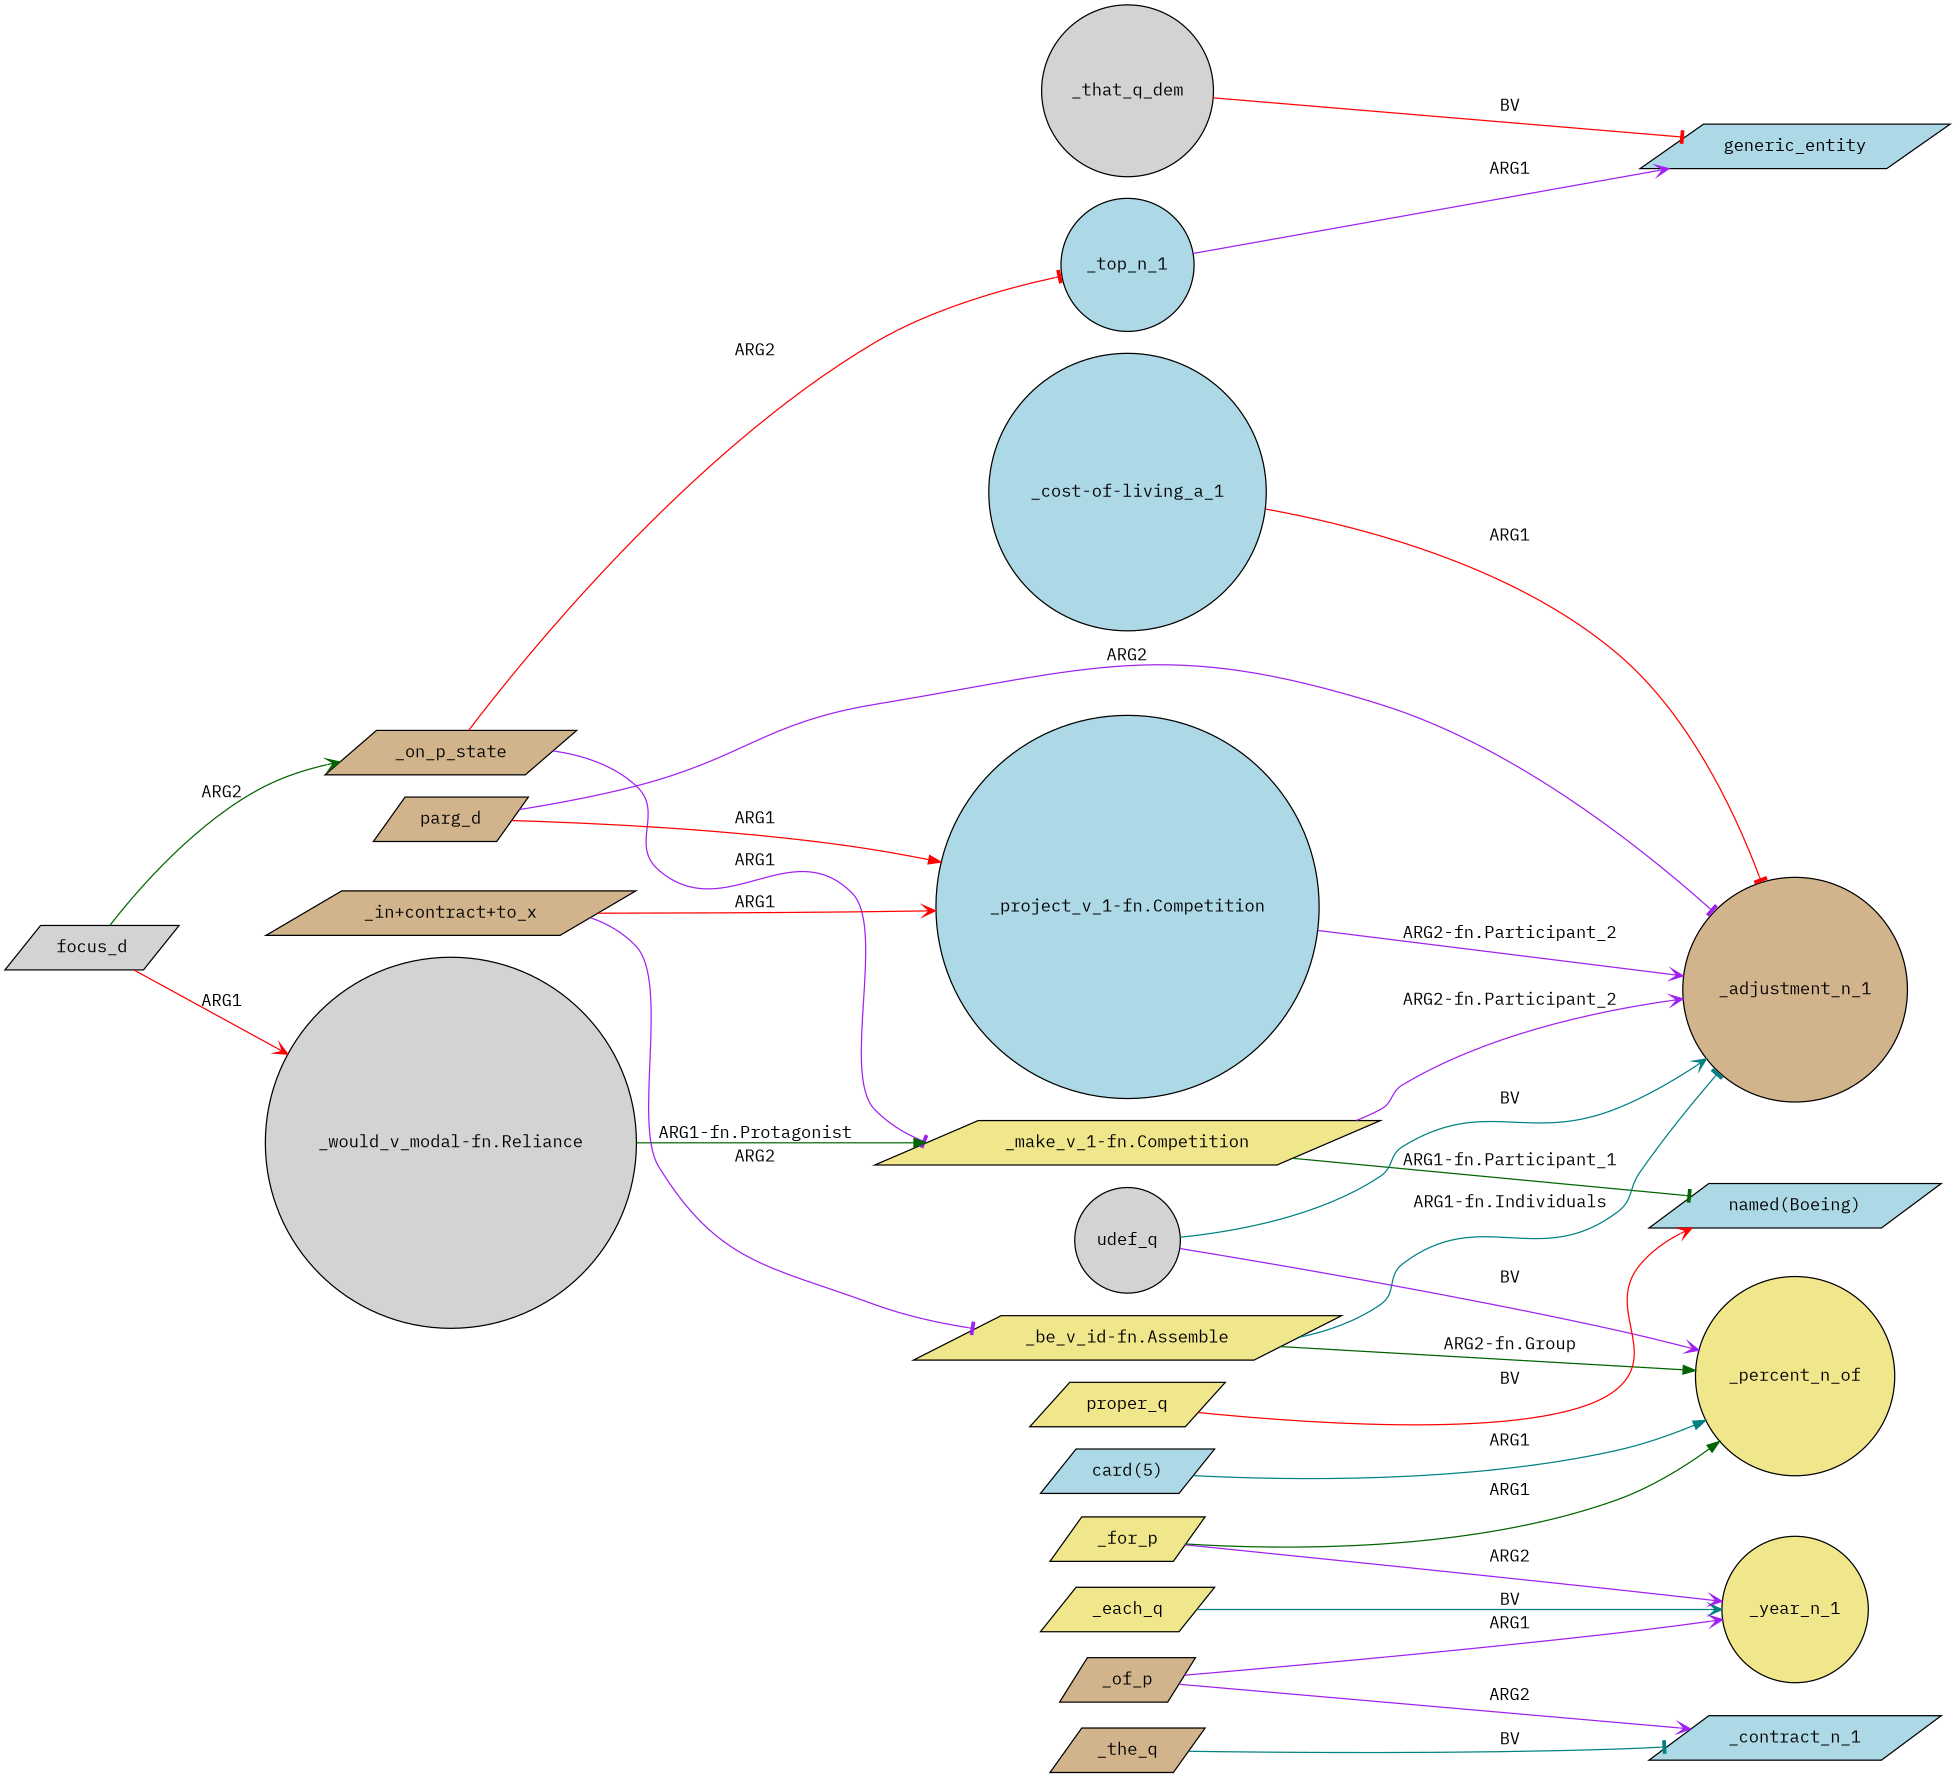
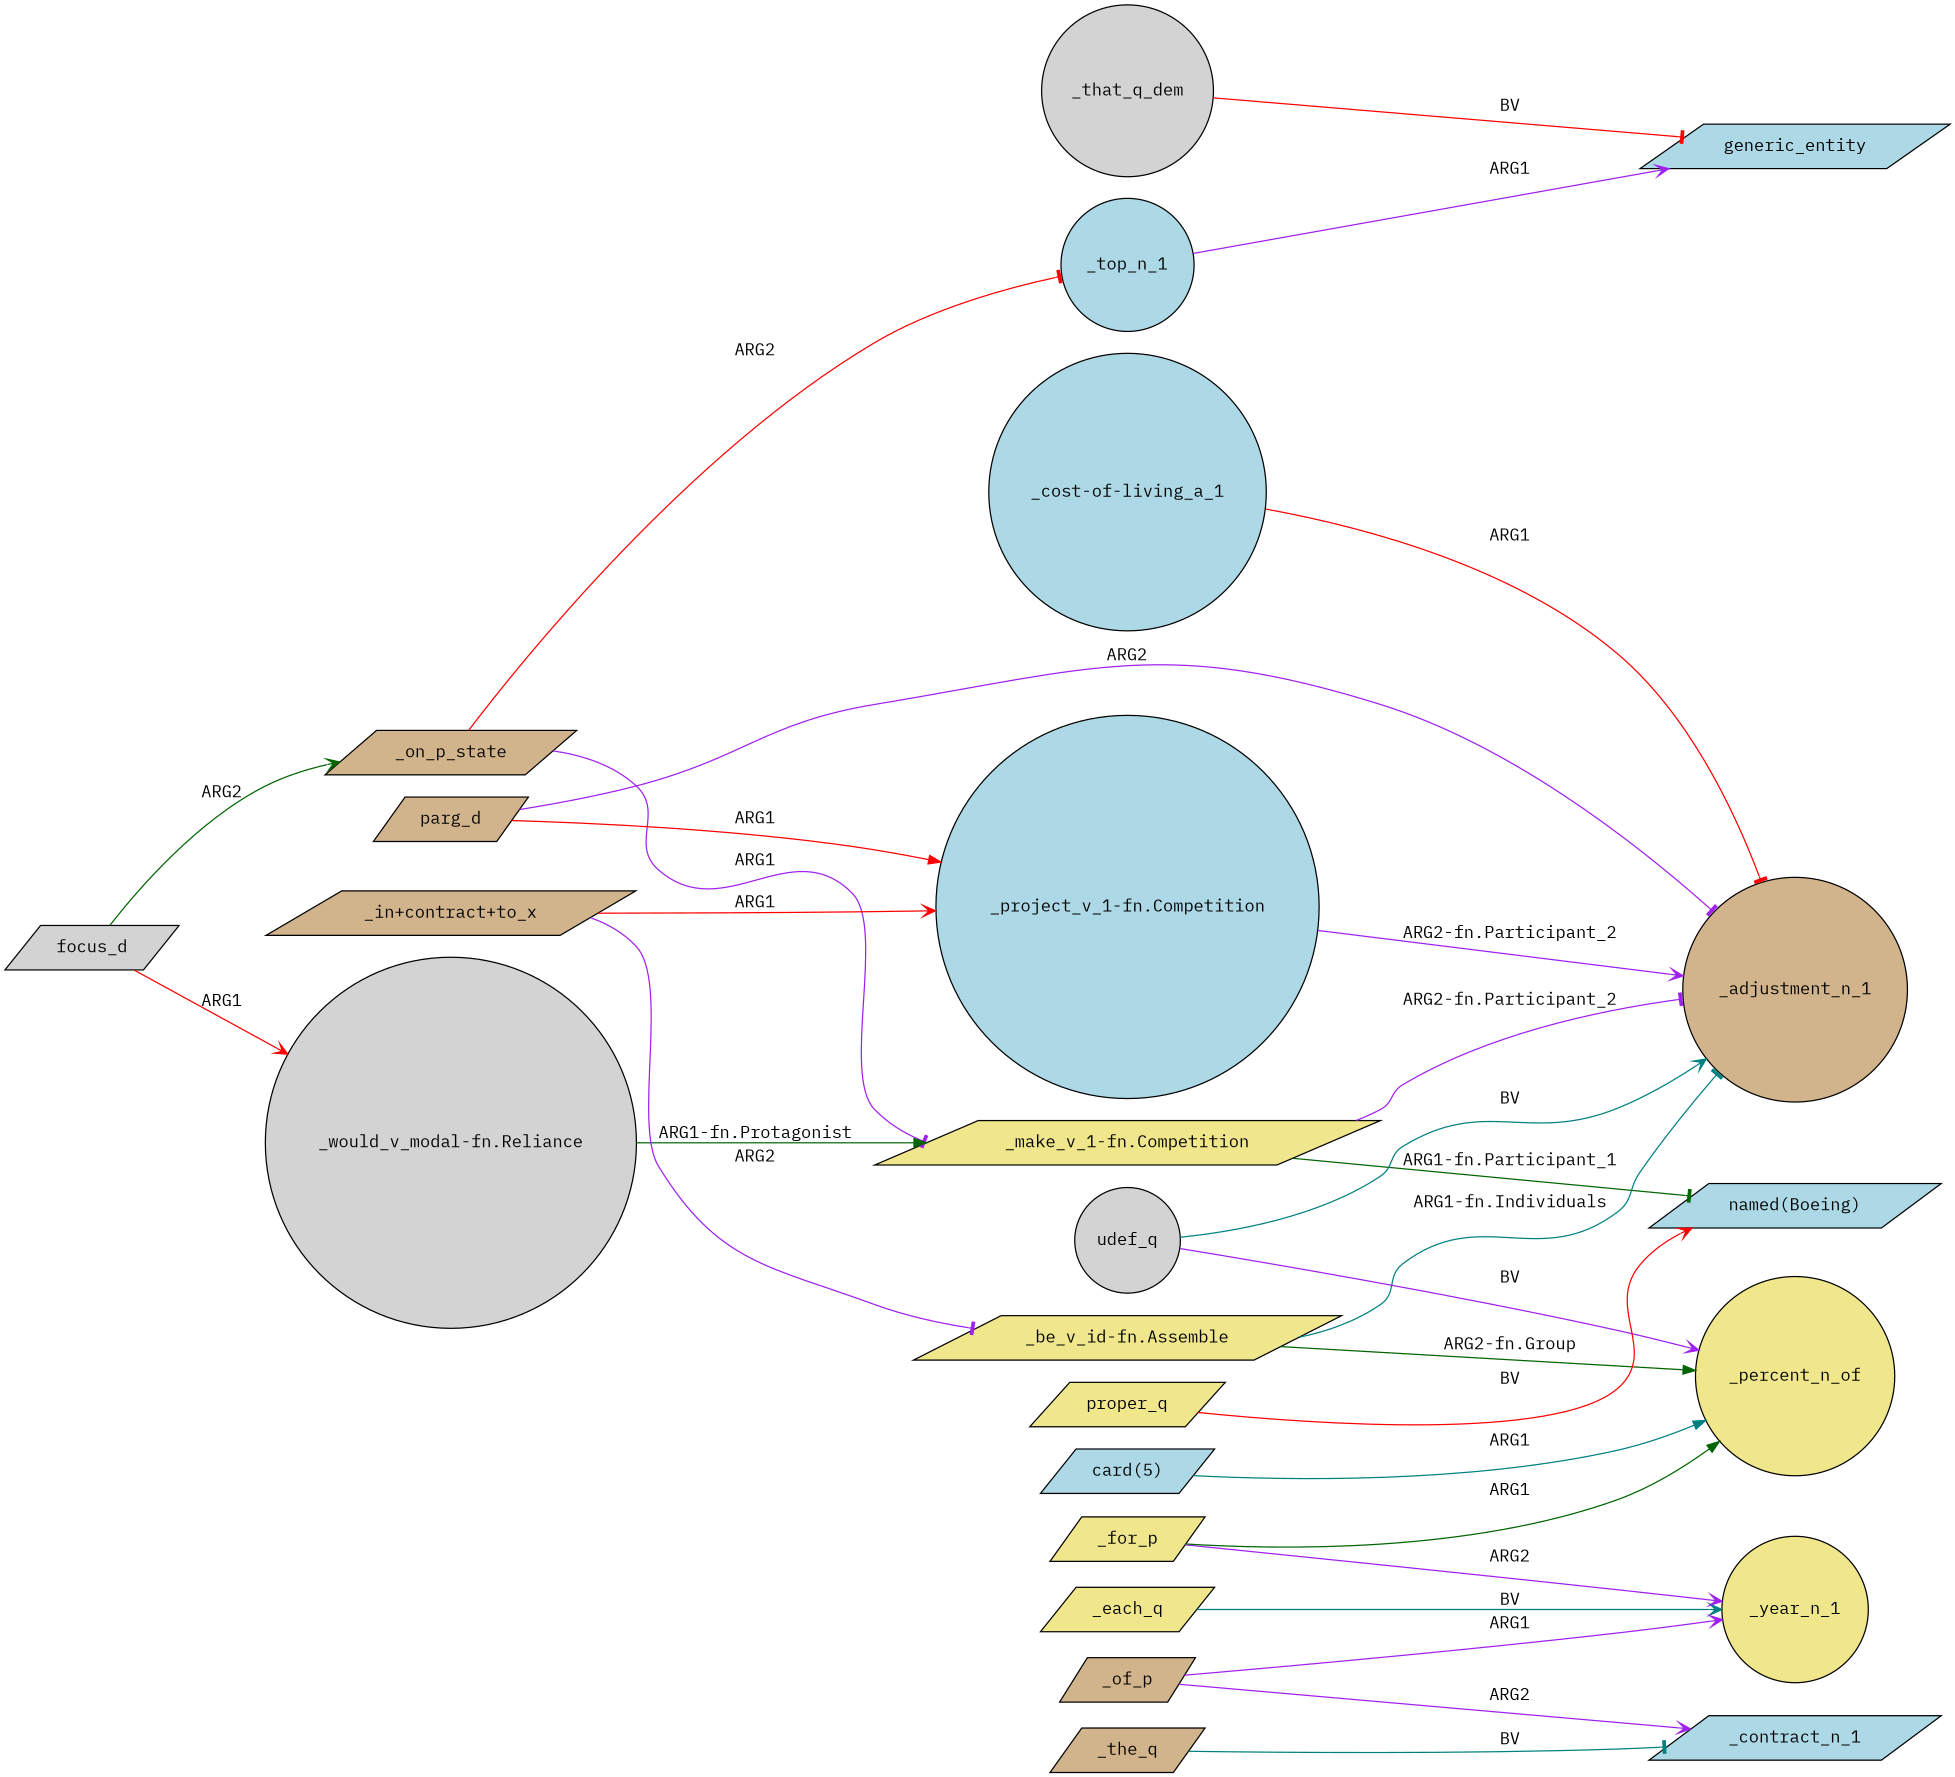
edge "_make_v_1-fn.Competition" -> "_adjustment_n_1": arrowhead vee -> tee
